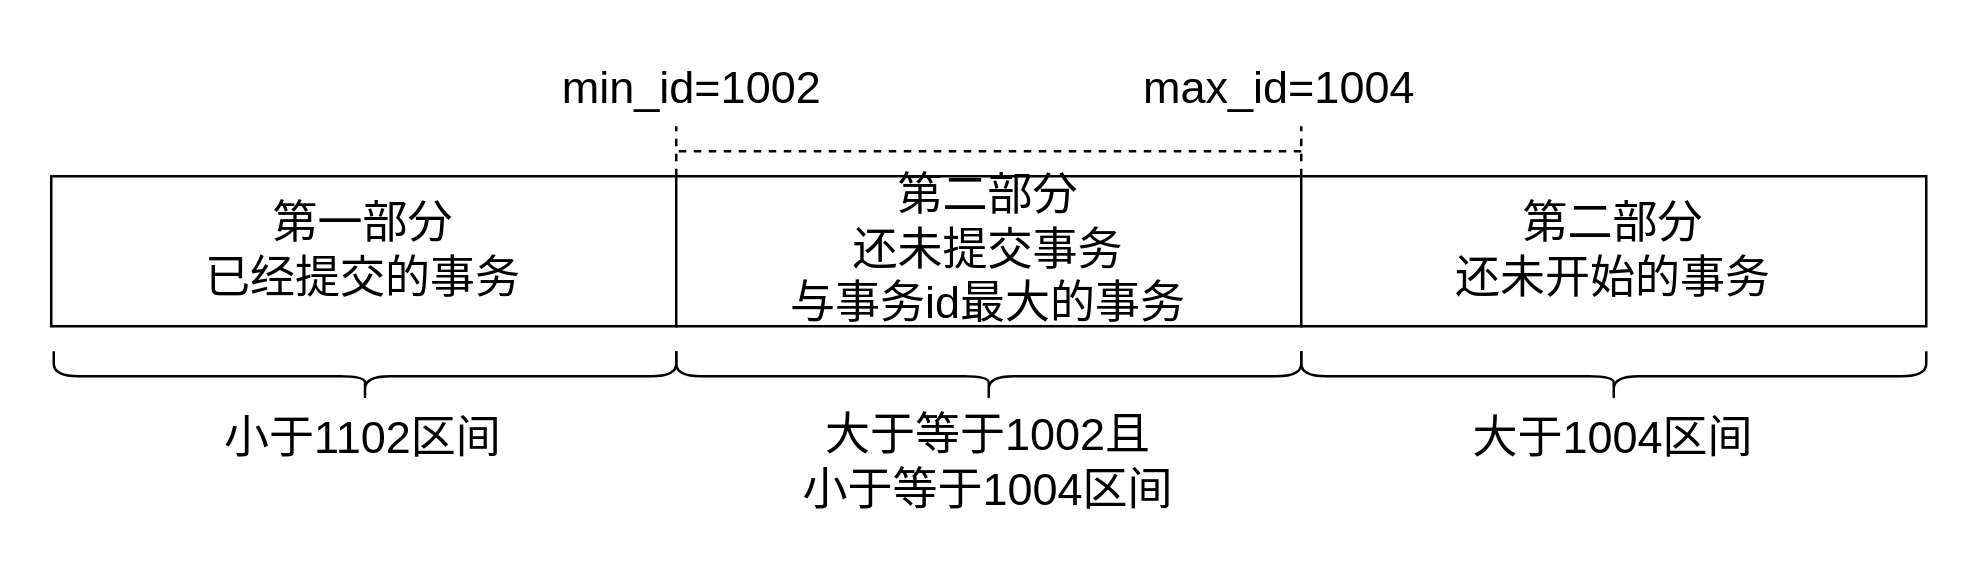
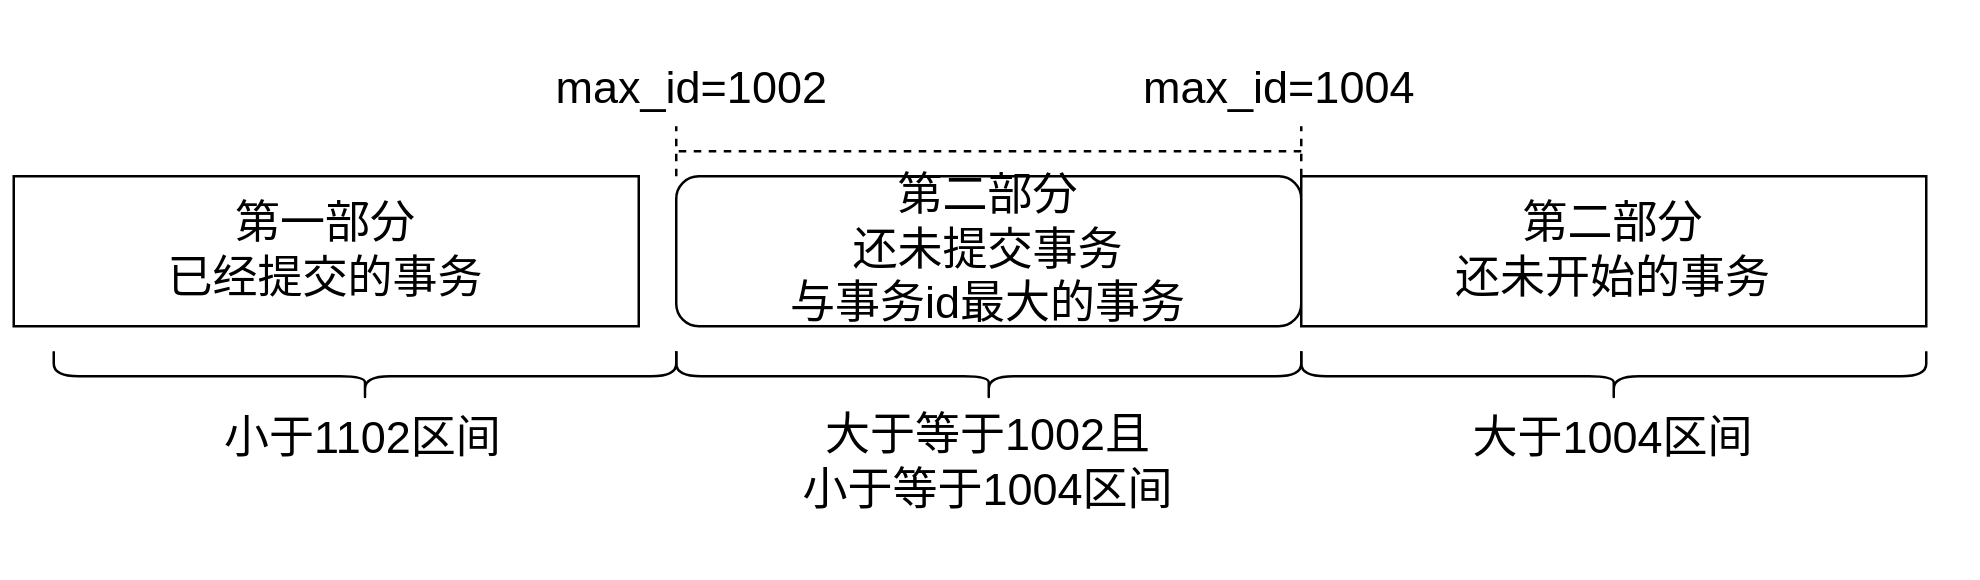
node "min_id=1002": label "min_id=1002" -> "max_id=1002"
node "第一部分 已经提交的事务": moved (364, 251) -> (326, 251)
node "第二部分 还未提交事务 与事务id最大的事务": shape rectangle -> rounded rectangle
